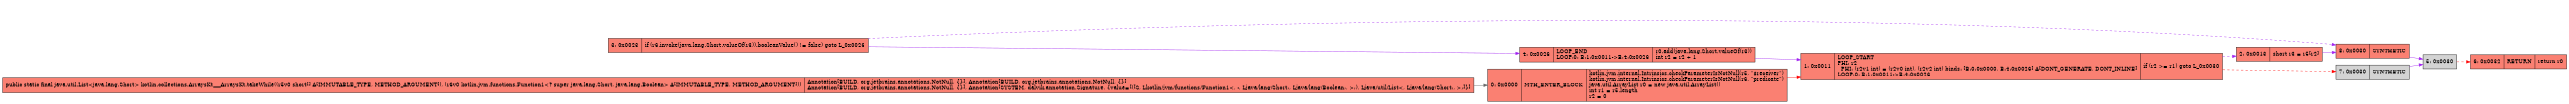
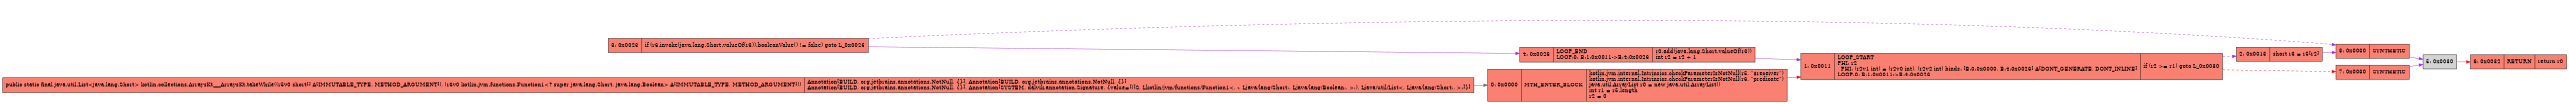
edge "5: 0x0030" -> "6: 0x0032": style dashed -> solid
node "7: 0x0030": fillcolor lightgrey -> salmon
